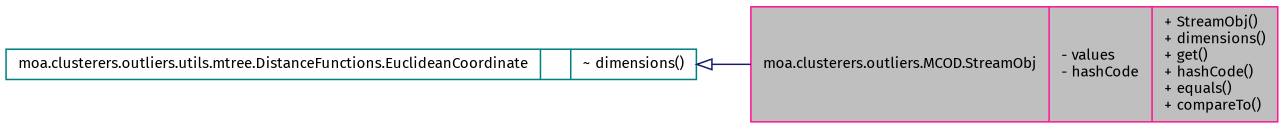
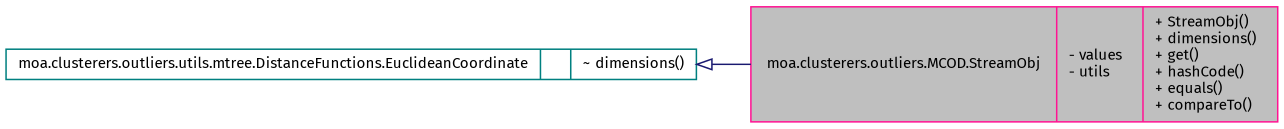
node "moa.clusterers.outliers.MCOD.StreamObj": text "- hashCode" -> "- utils"
